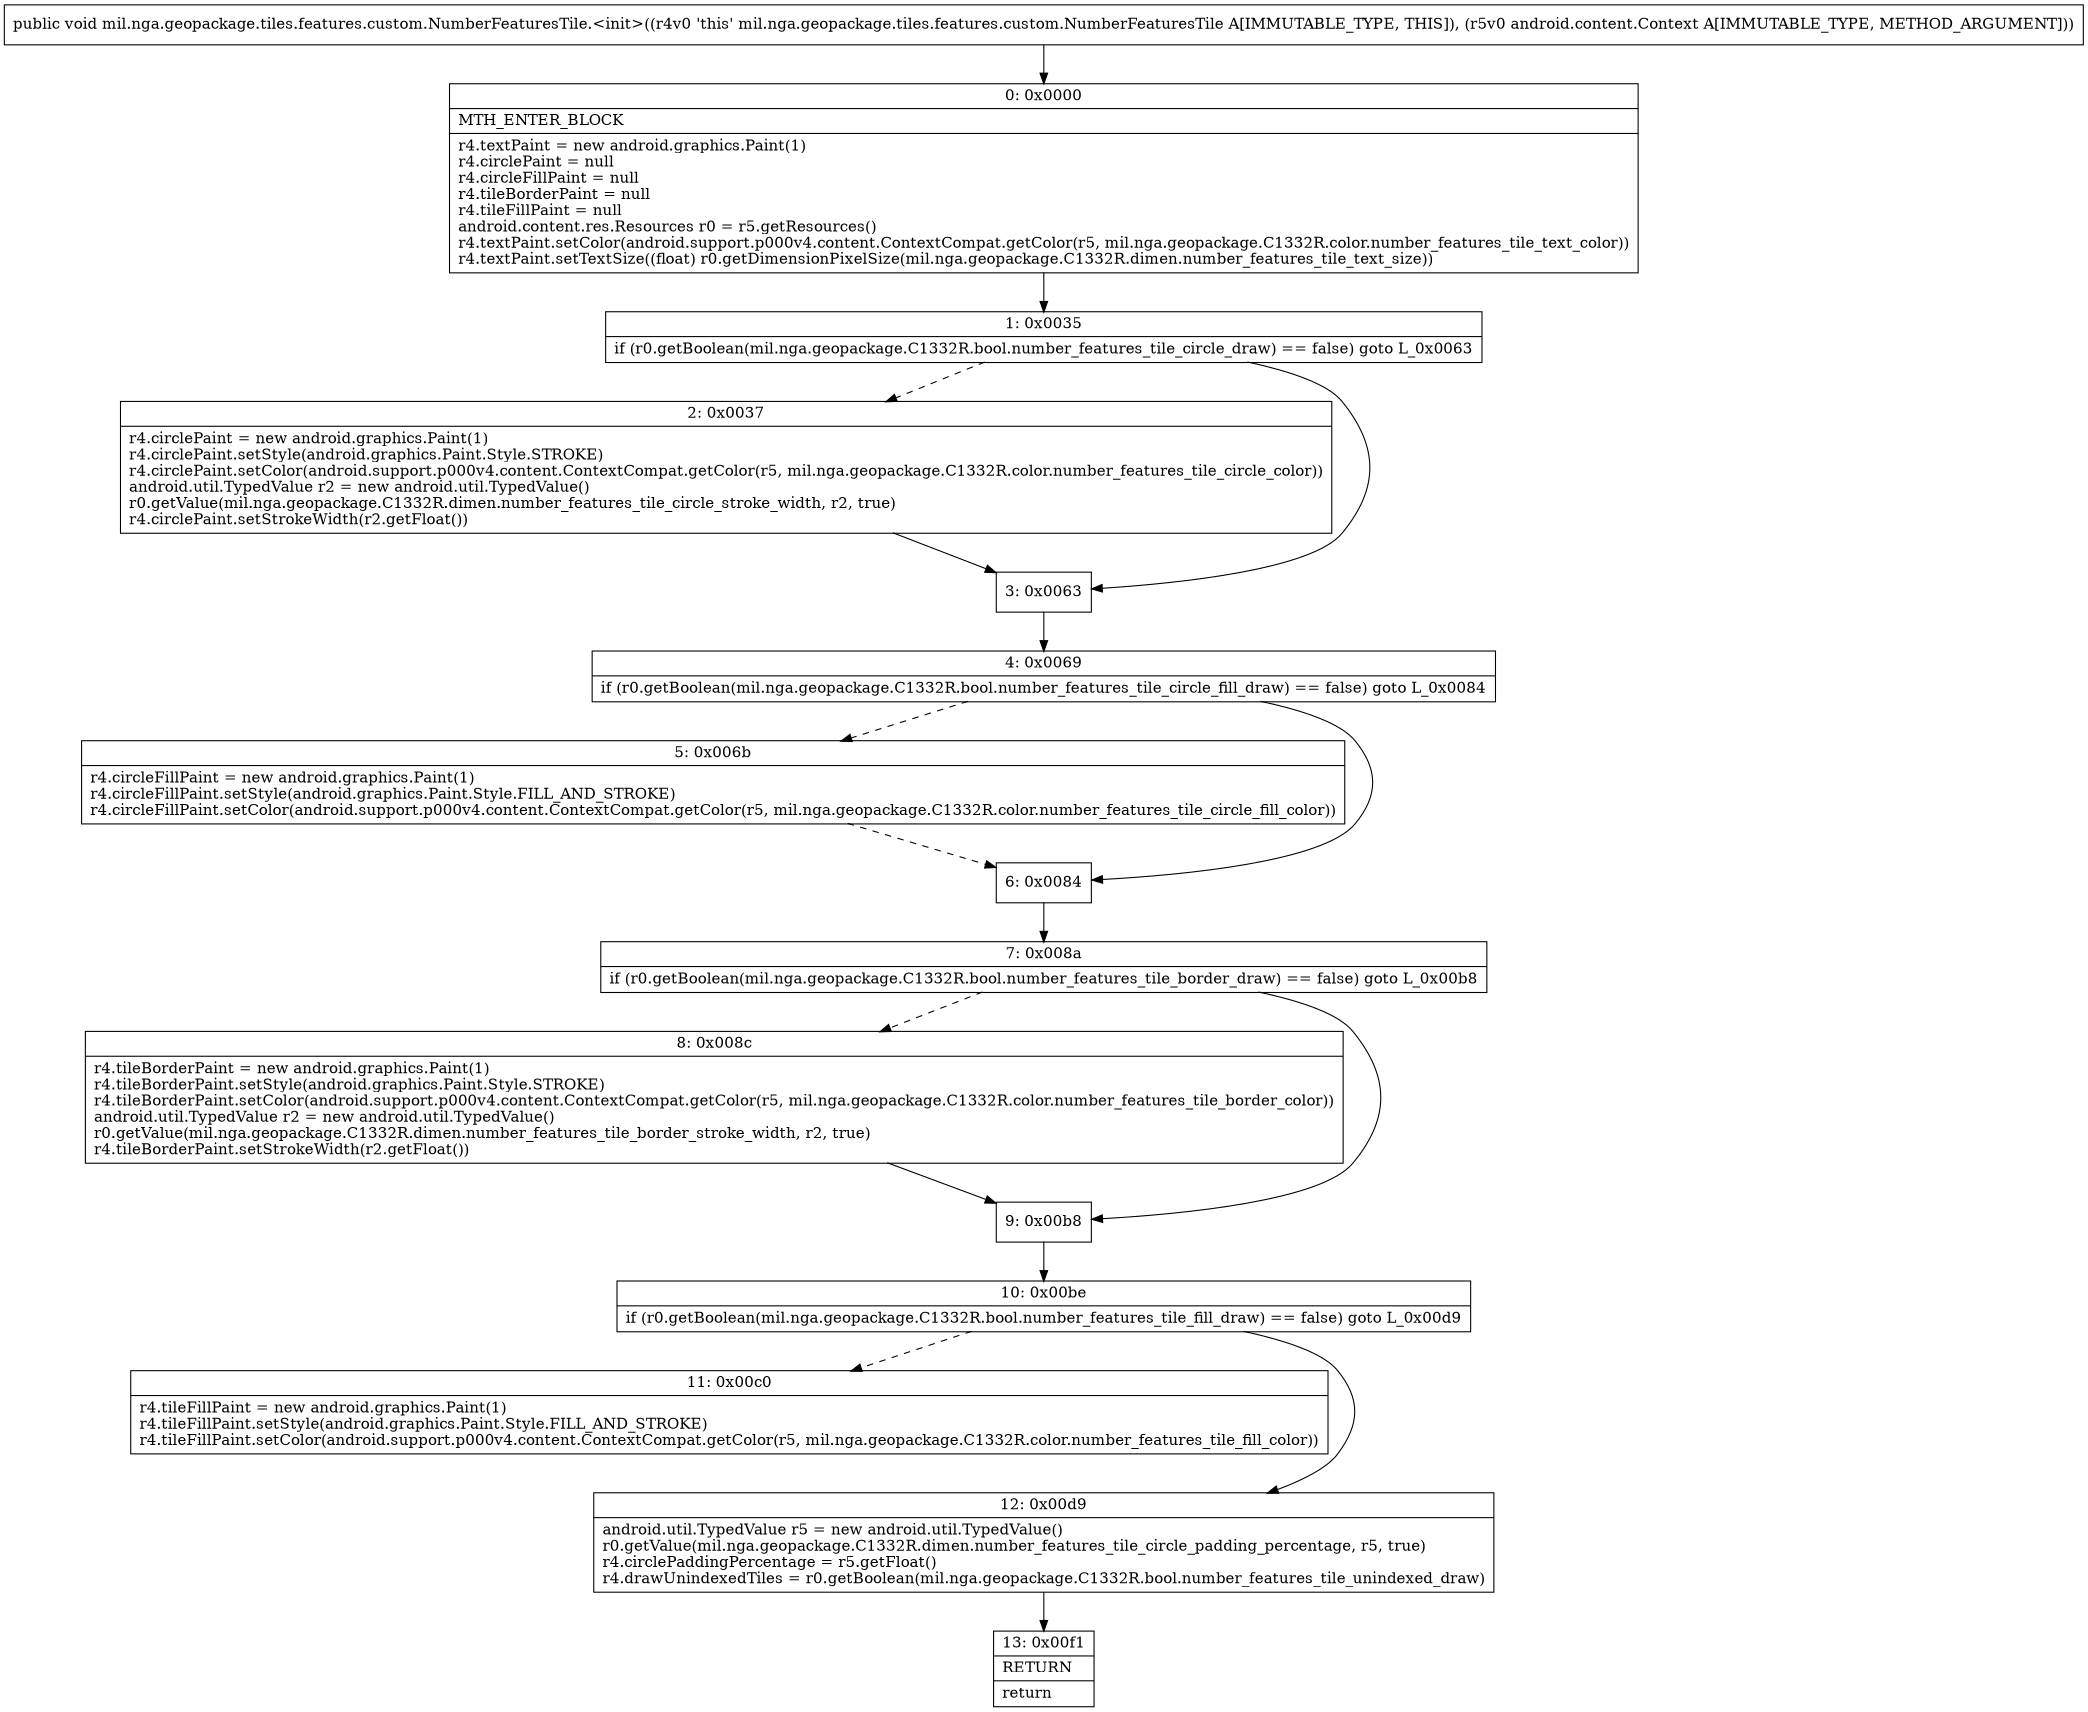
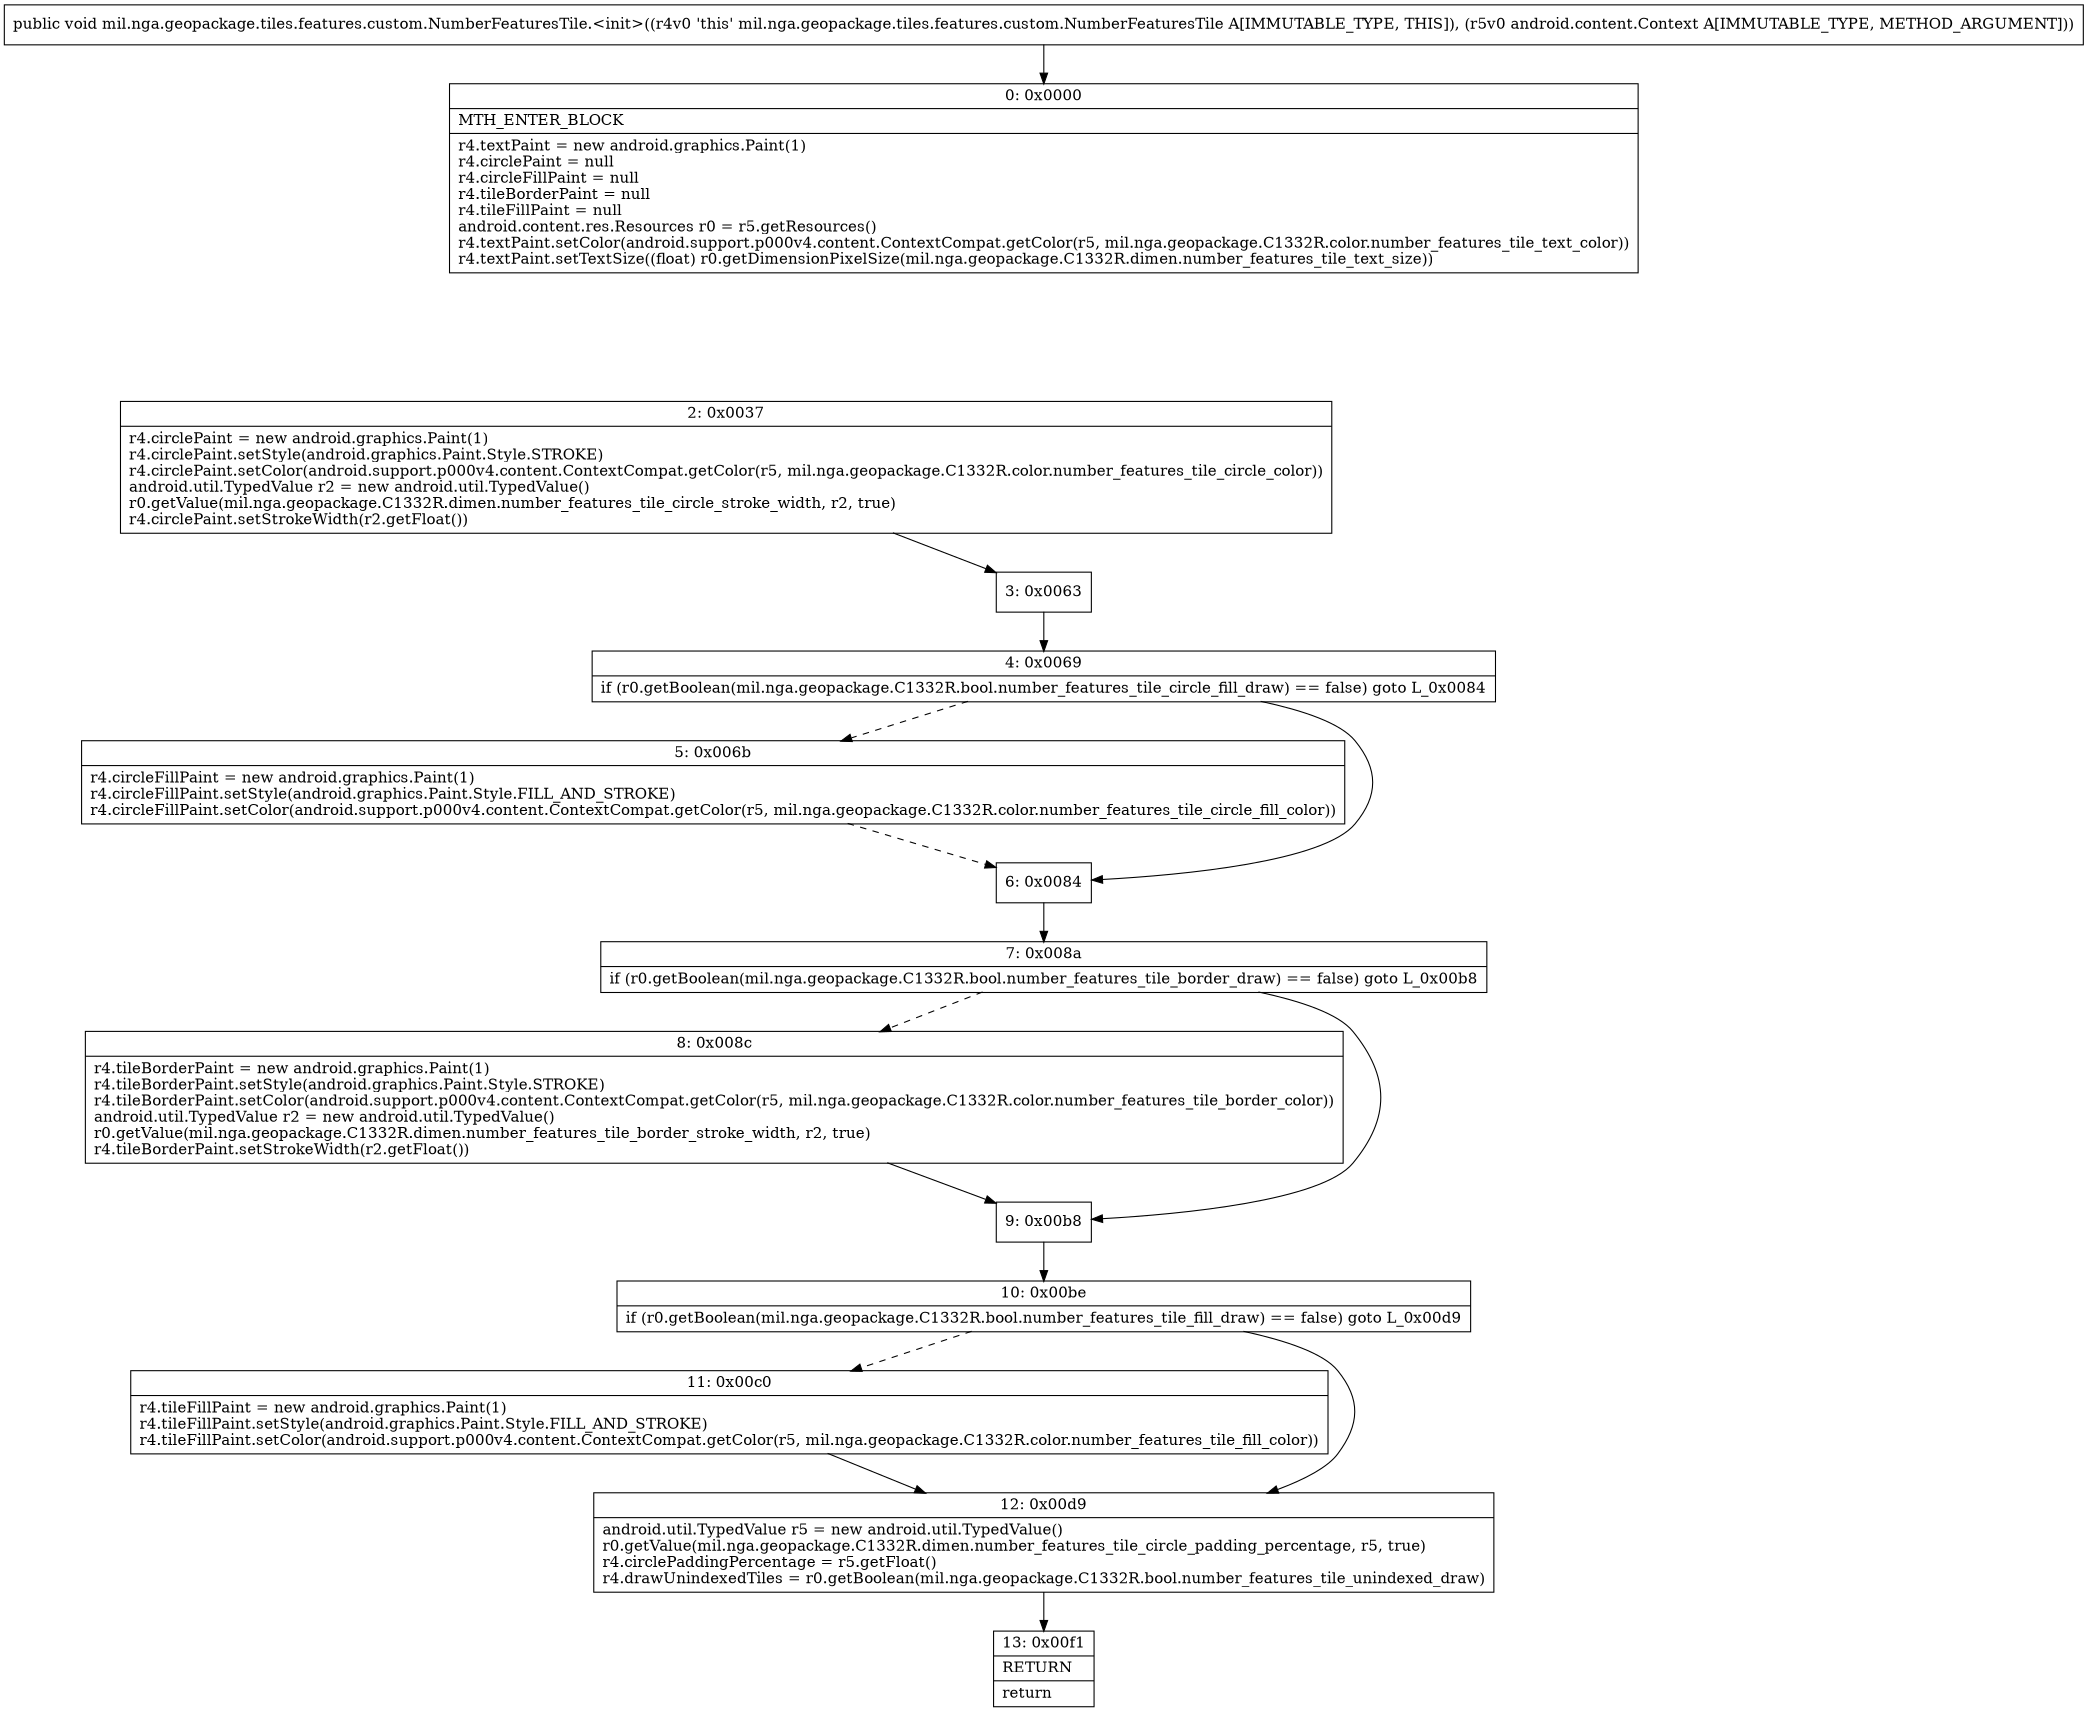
node "1: 0x0035": removed
edge "11: 0x00c0" -> "12: 0x00d9": added
